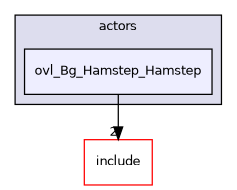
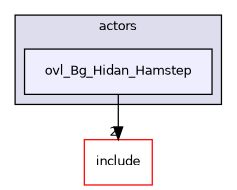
node "ovl_Bg_Hamstep_Hamstep": label "ovl_Bg_Hamstep_Hamstep" -> "ovl_Bg_Hidan_Hamstep"
